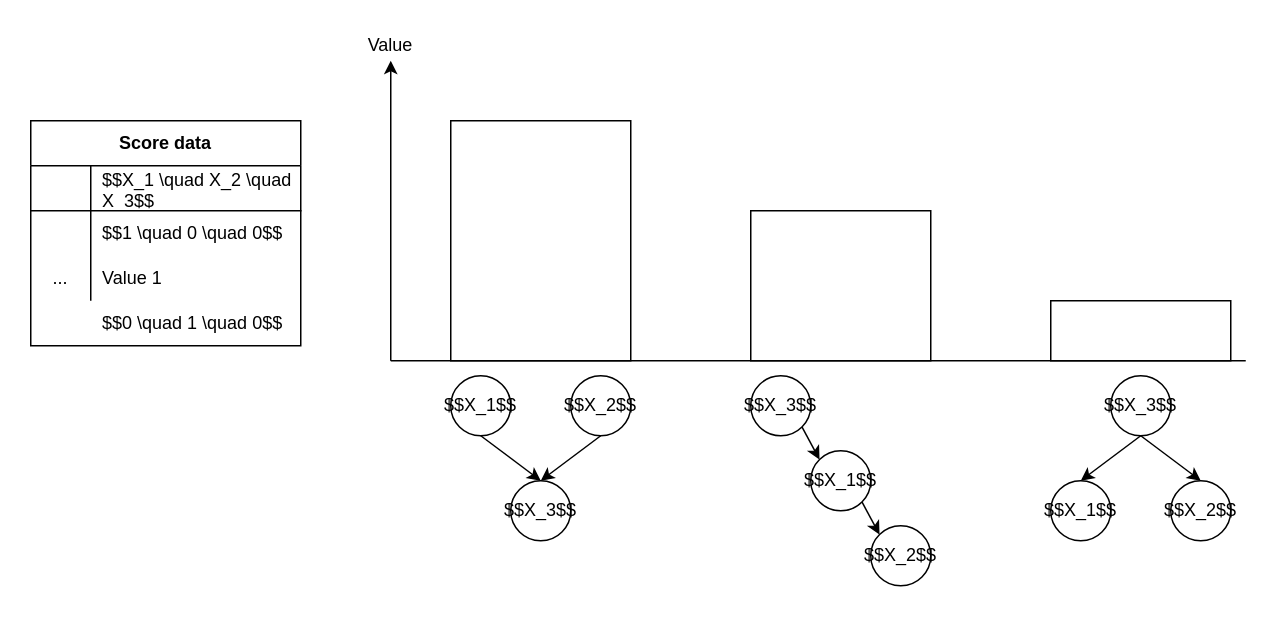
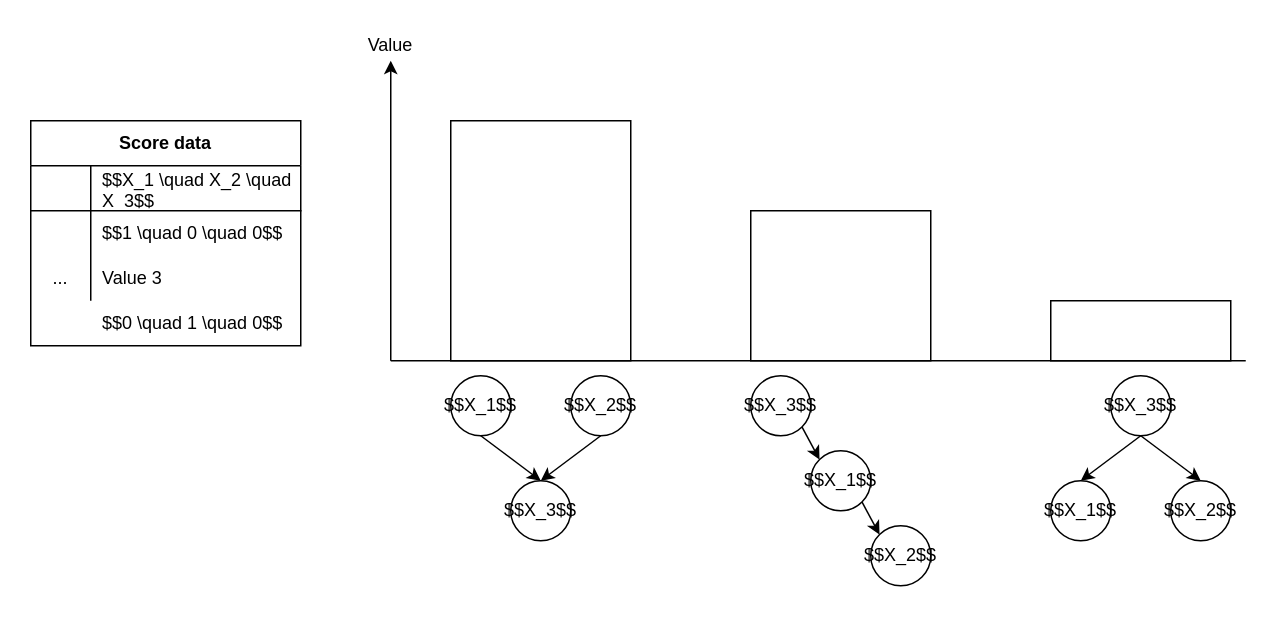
node "Value 1": label "Value 1" -> "Value 3"
